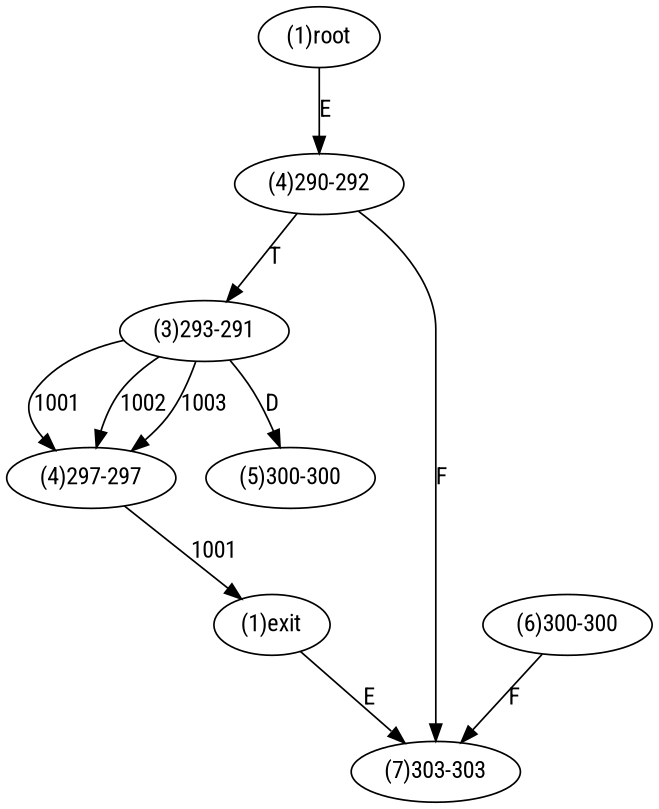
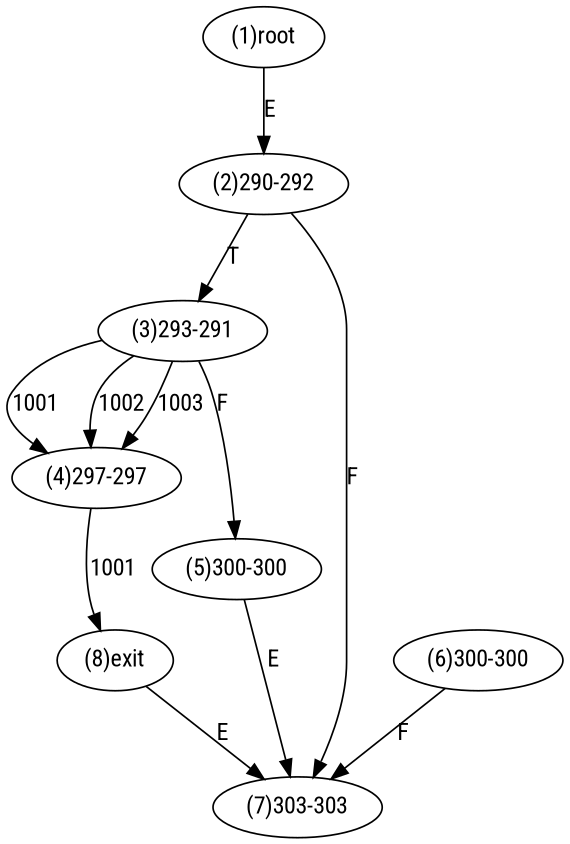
node "(4)290-292": label "(4)290-292" -> "(2)290-292"
edge "(3)293-291" -> "(5)300-300": label "D" -> "F"
node "(1)exit": label "(1)exit" -> "(8)exit"
edge "(5)300-300" -> "(7)303-303": added, label "E"
